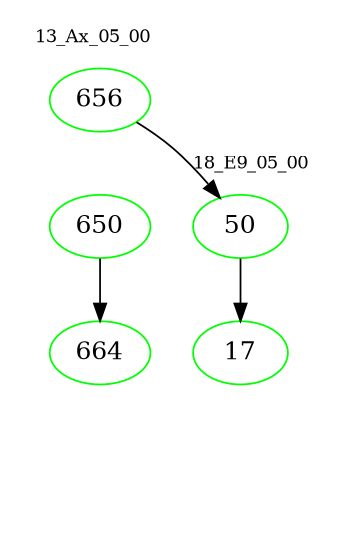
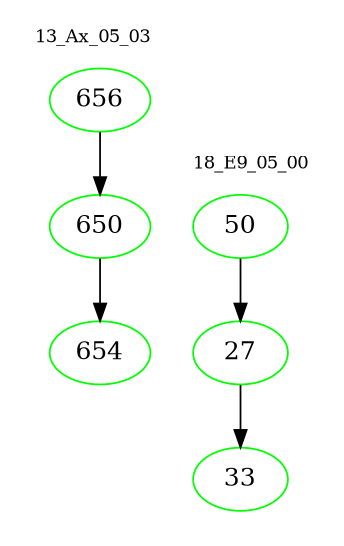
cluster "13_Ax_05_00": label "13_Ax_05_00" -> "13_Ax_05_03"
edge "656" -> "50": now "656" -> "650"
node "664": label "664" -> "654"
node "17": label "17" -> "27"
node "33": added
